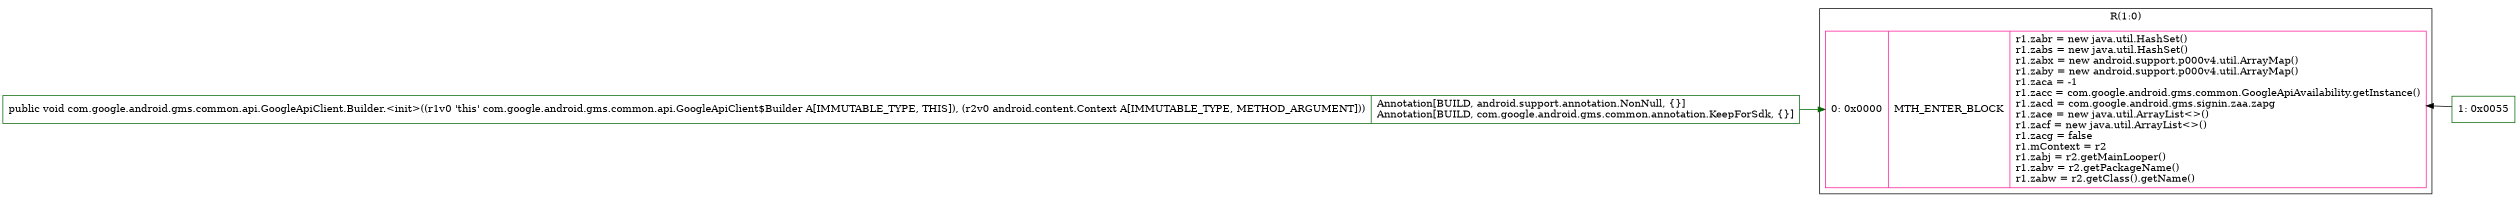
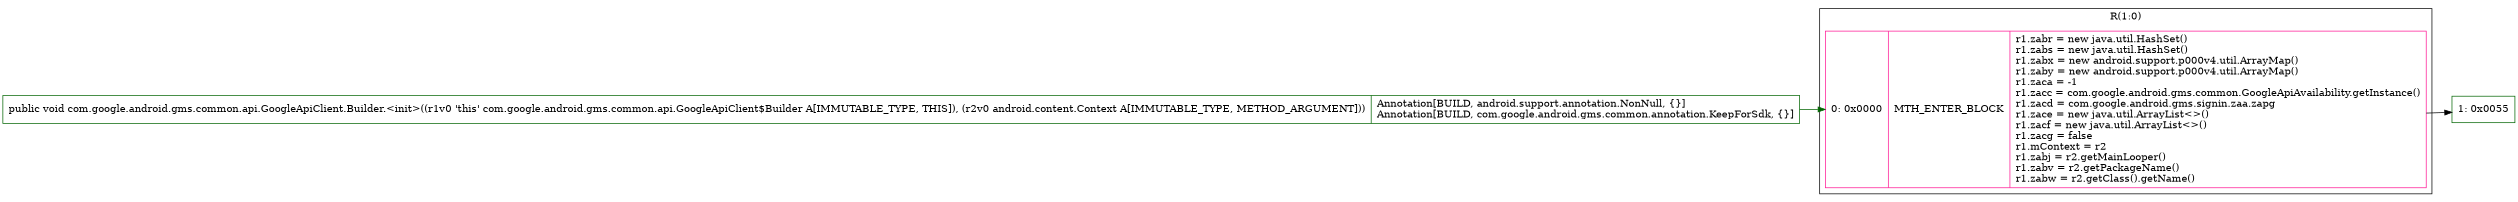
edge "1: 0x0055" -> "0: 0x0000": reversed
